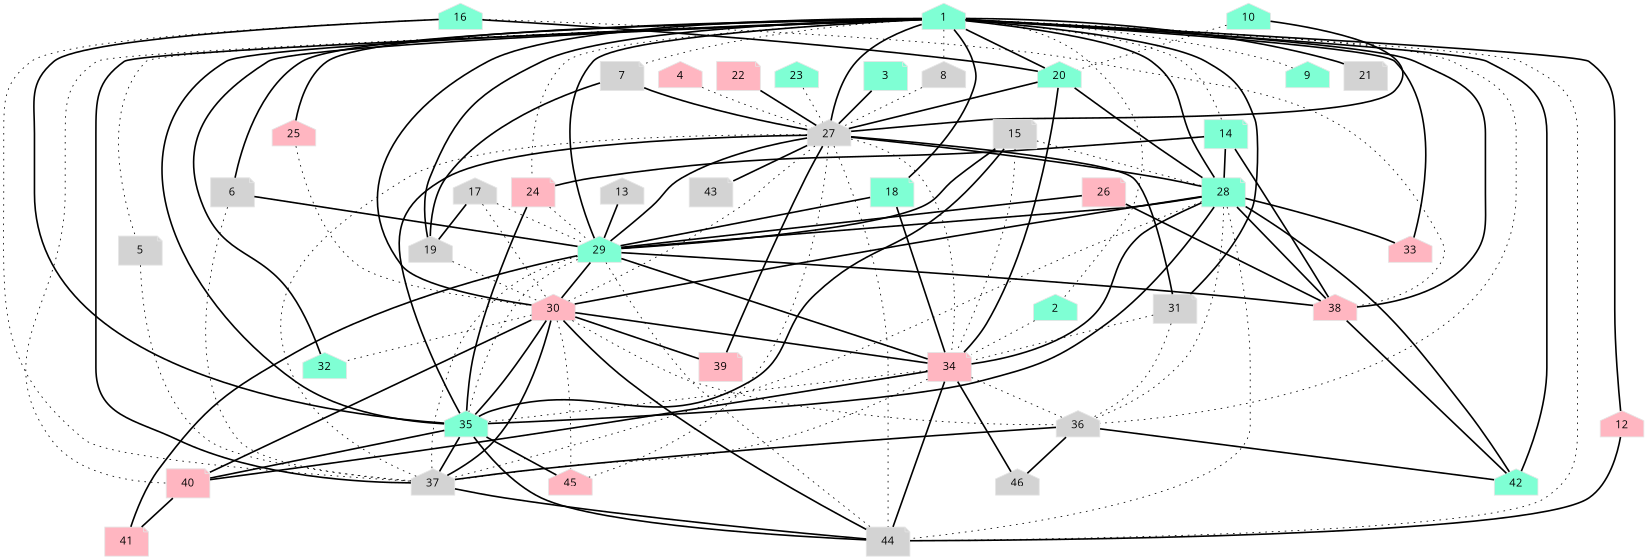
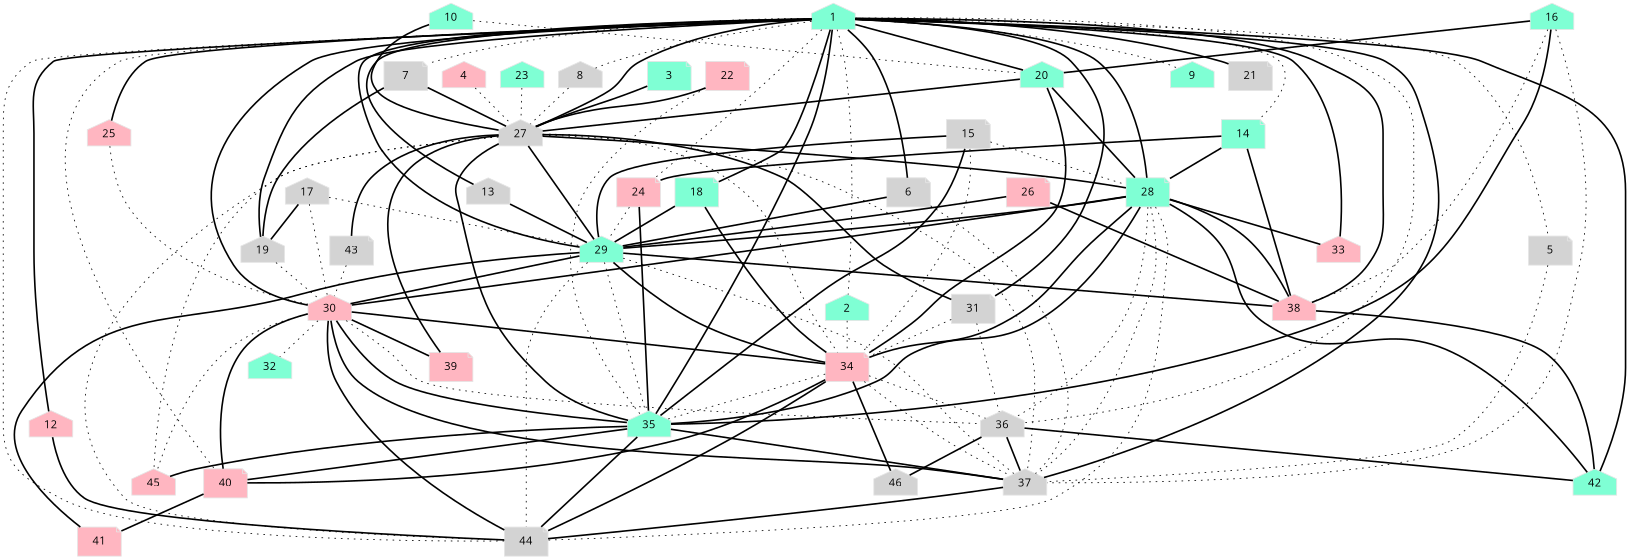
edge "1" -- "32": now "1" -- "13"
edge "22" -- "35": added
edge "27" -- "30": now "43" -- "30"
